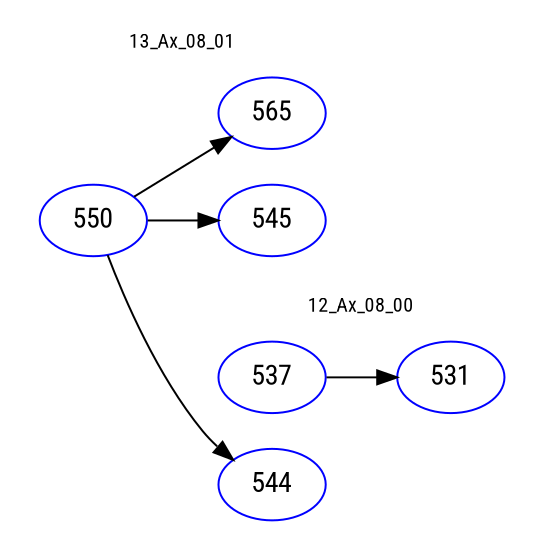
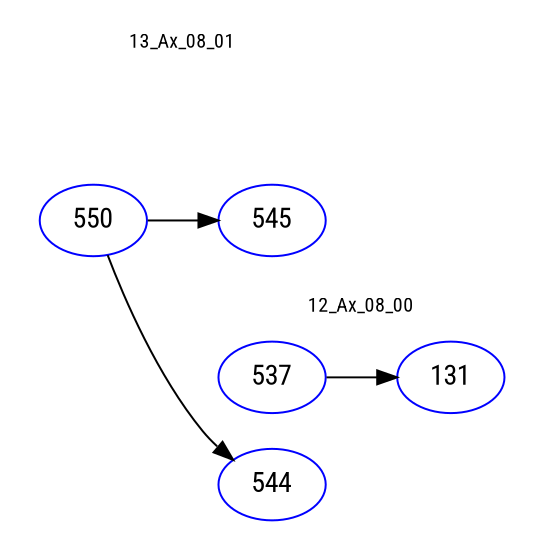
node "565": removed
node "531": label "531" -> "131"
